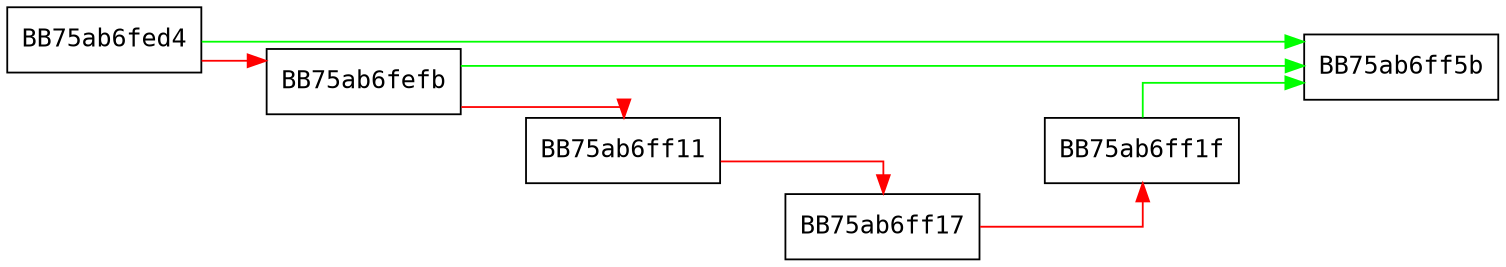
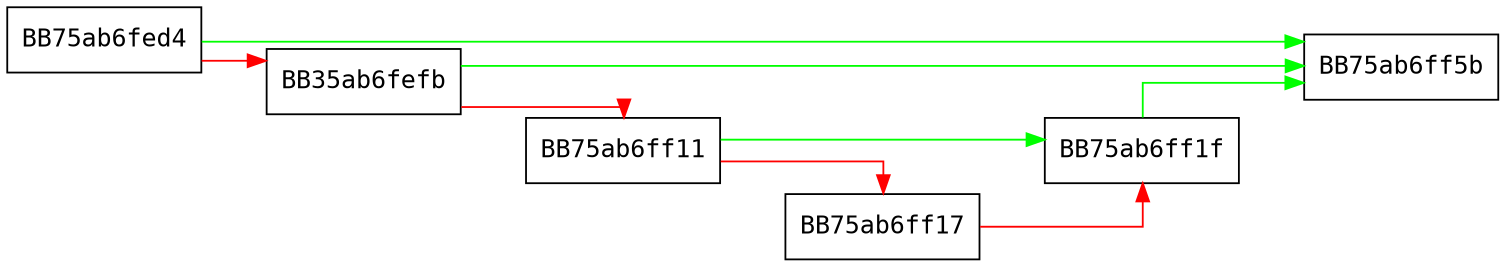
node "BB75ab6fefb": label "BB75ab6fefb" -> "BB35ab6fefb"
edge "BB75ab6ff11" -> "BB75ab6ff1f": added
